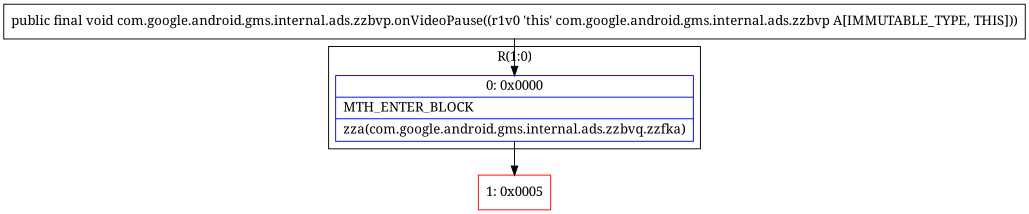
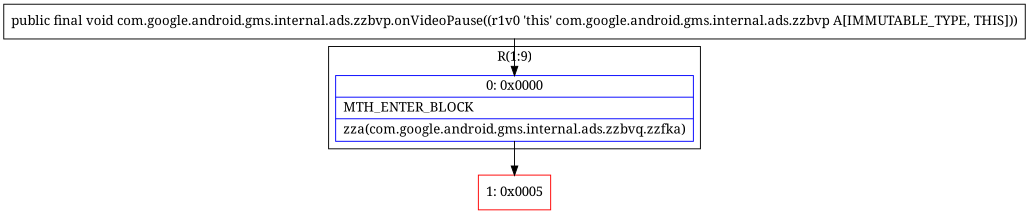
cluster "R(1:0)": label "R(1:0)" -> "R(1:9)"
